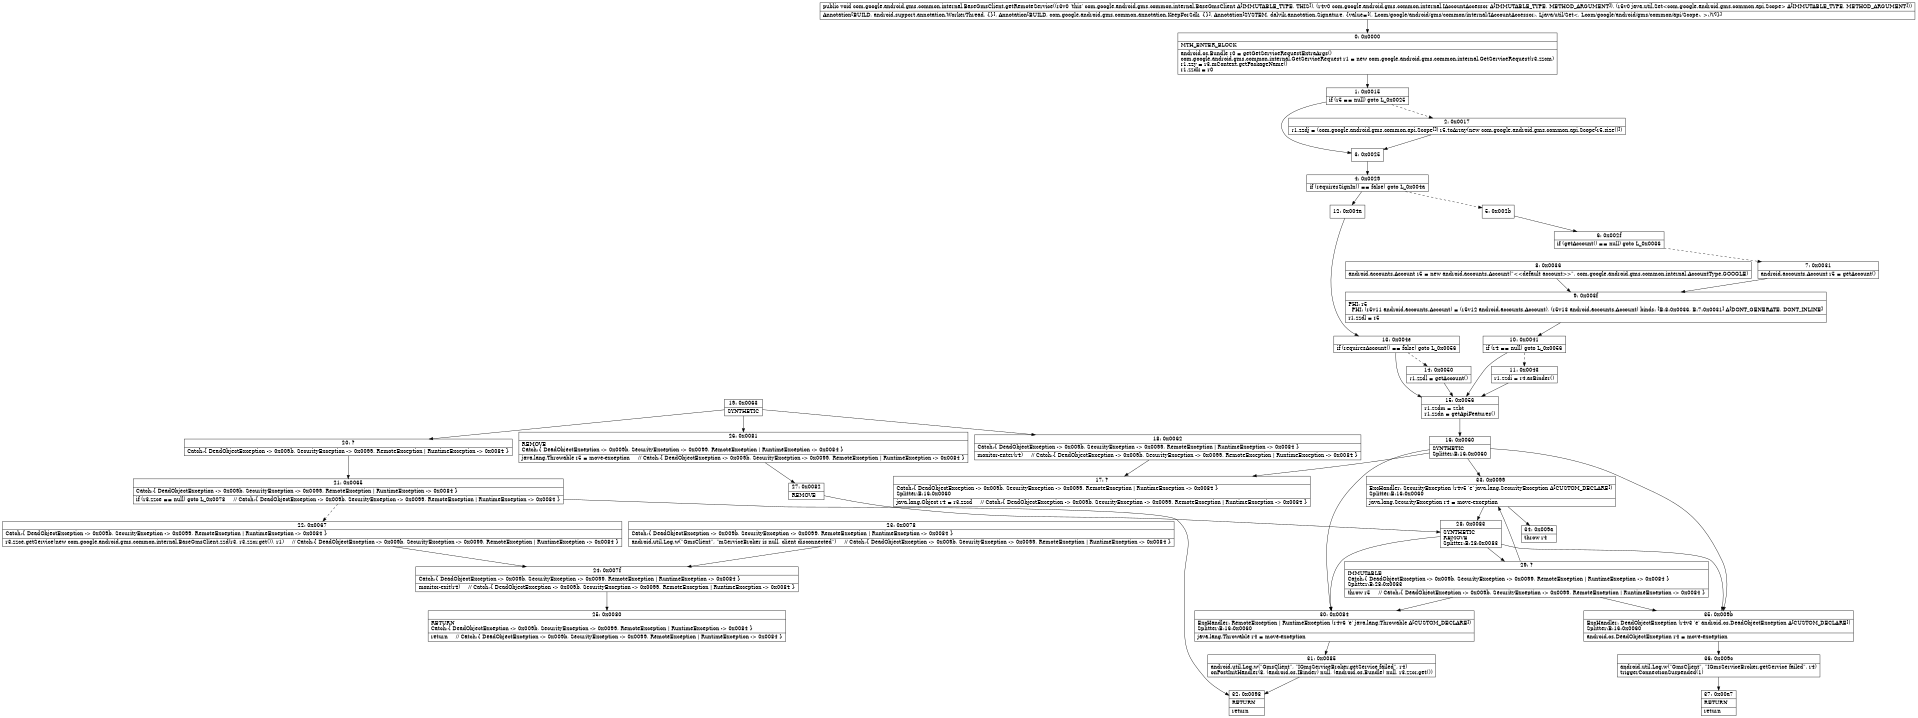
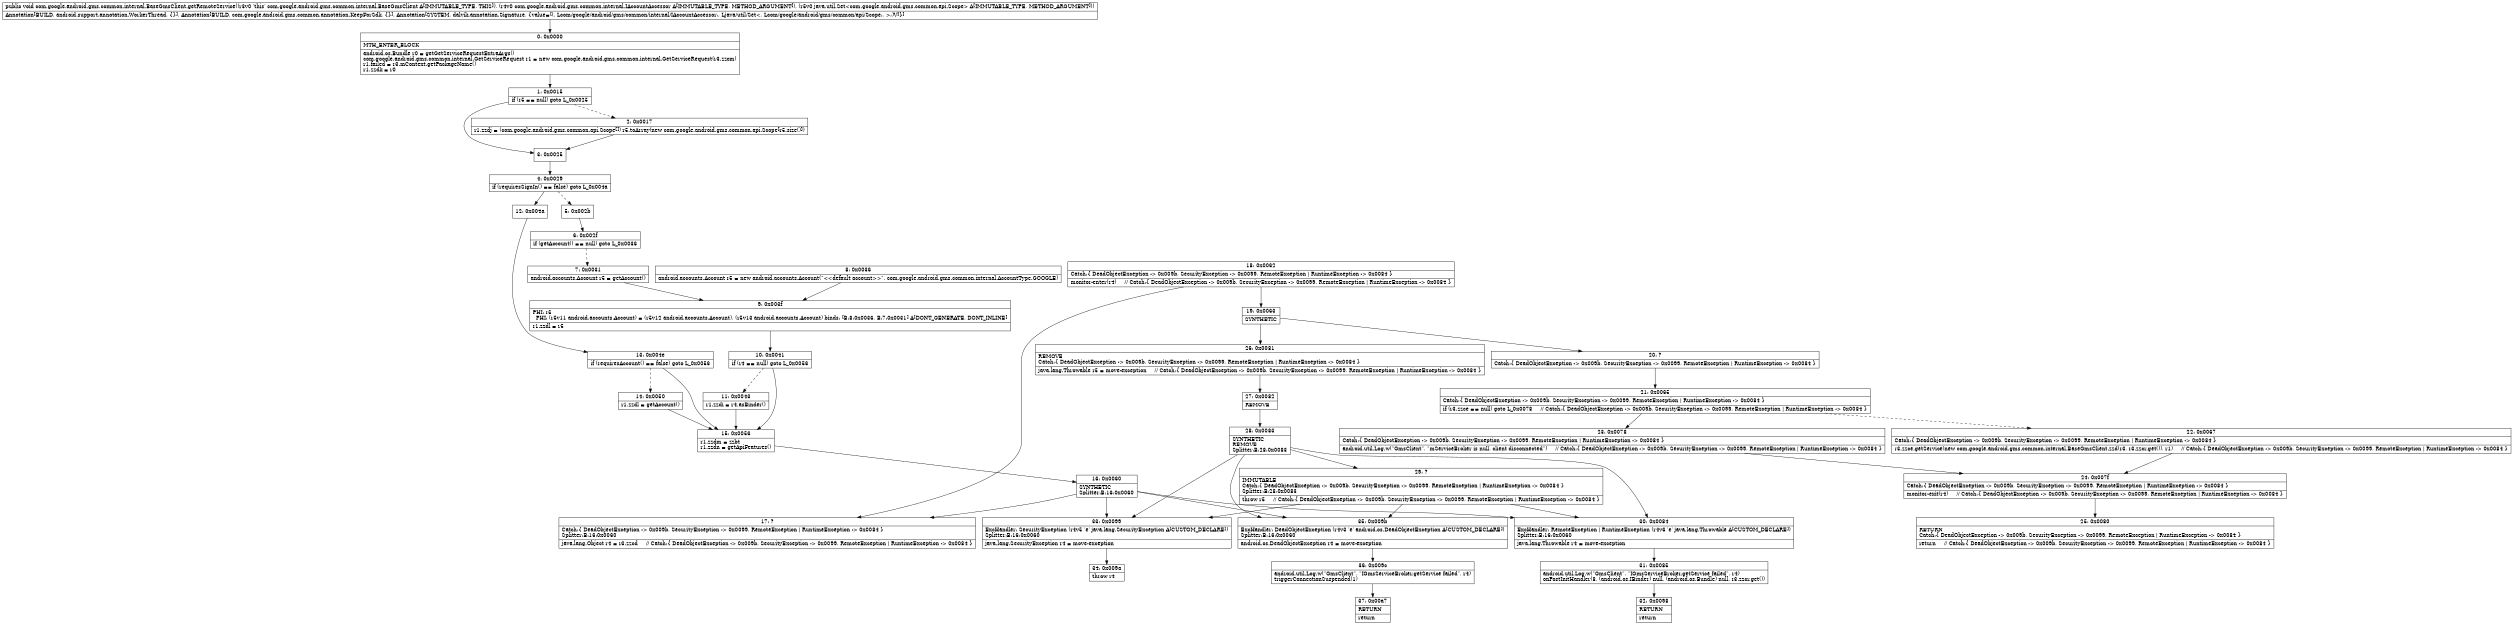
node "0: 0x0000": text "r1.zzy = r3.mContext.getPackageName()" -> "r1.failed = r3.mContext.getPackageName()"
edge "19: 0x0063" -> "18: 0x0062": reversed
edge "21: 0x0065" -> "32: 0x0098": now "21: 0x0065" -> "23: 0x0078"
edge "33: 0x0099" -> "28: 0x0083": reversed
